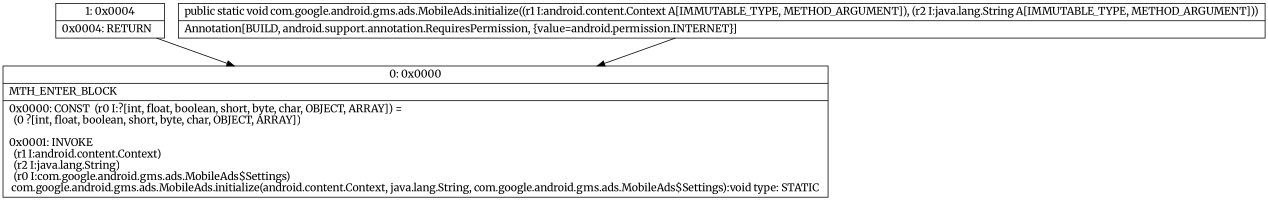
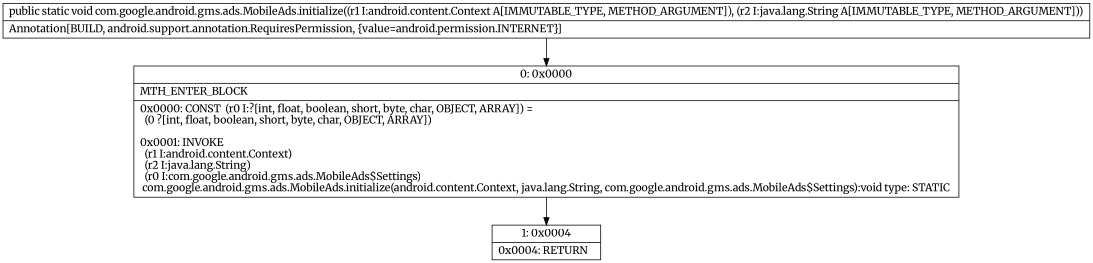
edge "1: 0x0004" -> "0: 0x0000": reversed
